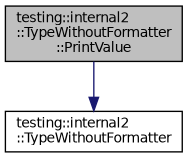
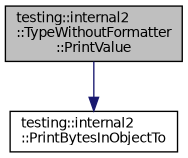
node "testing::internal2 ::TypeWithoutFormatter": label "testing::internal2 ::TypeWithoutFormatter" -> "testing::internal2 ::PrintBytesInObjectTo"
